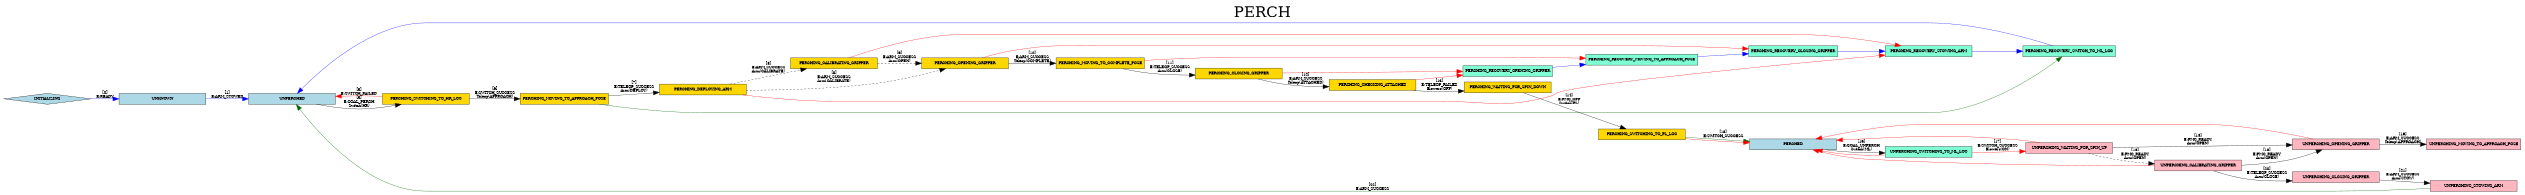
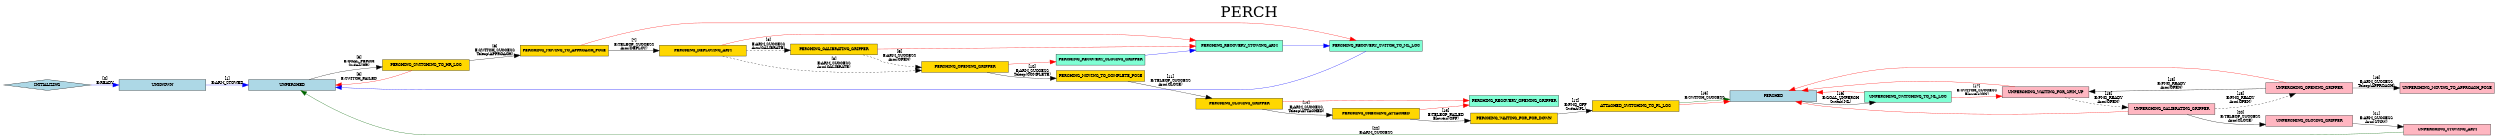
node "PERCHING_RECOVERY_MOVING_TO_APPROACH_POSE": removed
node "PERCHING_WAITING_FOR_SPIN_DOWN": label "PERCHING_WAITING_FOR_SPIN_DOWN" -> "PERCHING_WAITING_FOR_FOR_DOWN"
edge "PERCHING_MOVING_TO_APPROACH_POSE" -> "PERCHING_RECOVERY_SWITCH_TO_ML_LOC": color darkgreen -> red
node "PERCHING_SWITCHING_TO_PL_LOC": label "PERCHING_SWITCHING_TO_PL_LOC" -> "ATTACHED_SWITCHING_TO_PL_LOC"
edge "UNPERCHING_WAITING_FOR_SPIN_UP" -> "UNPERCHING_OPENING_GRIPPER": reversed
edge "UNPERCHING_CALIBRATING_GRIPPER" -> "UNPERCHING_OPENING_GRIPPER": style solid -> dashed
